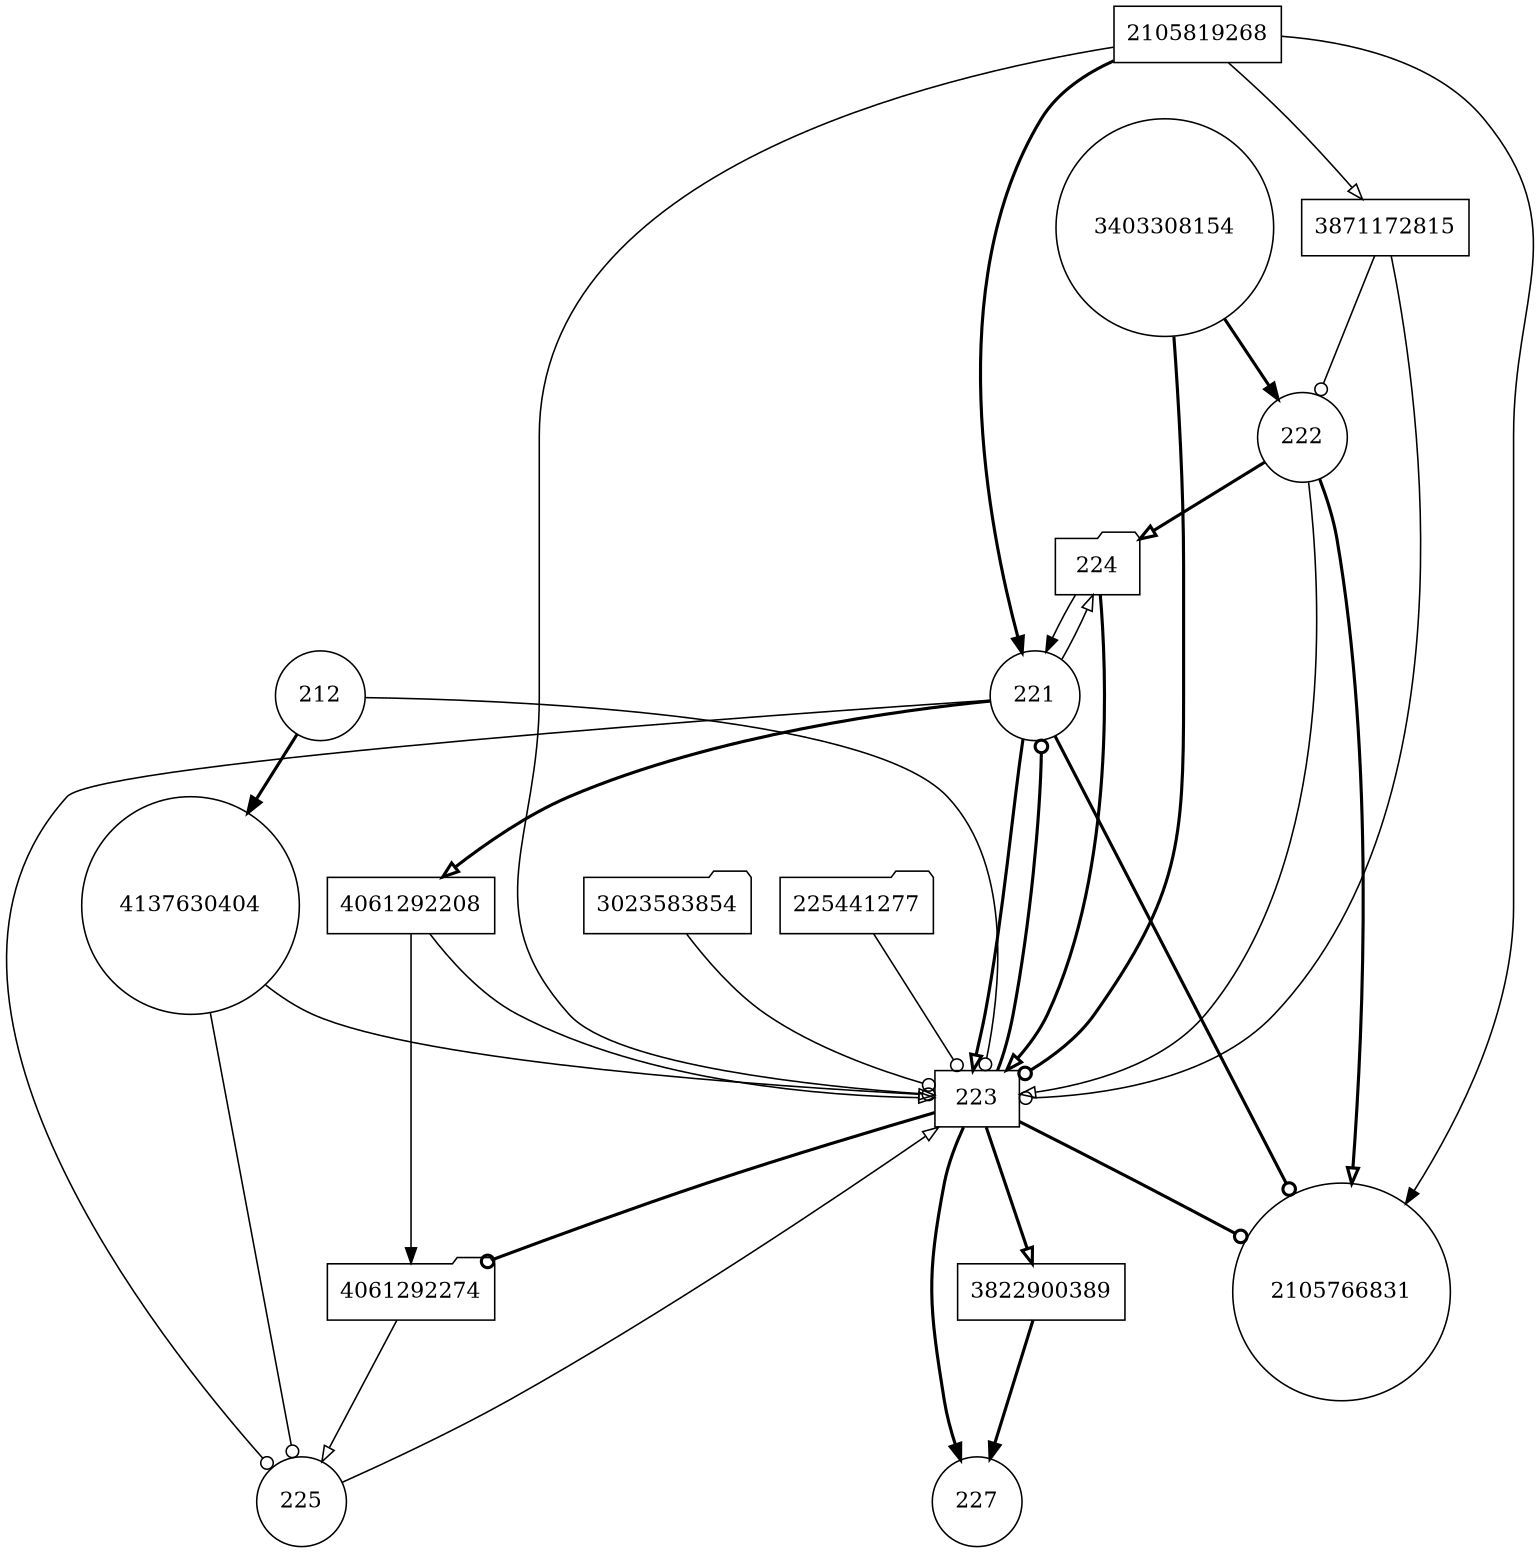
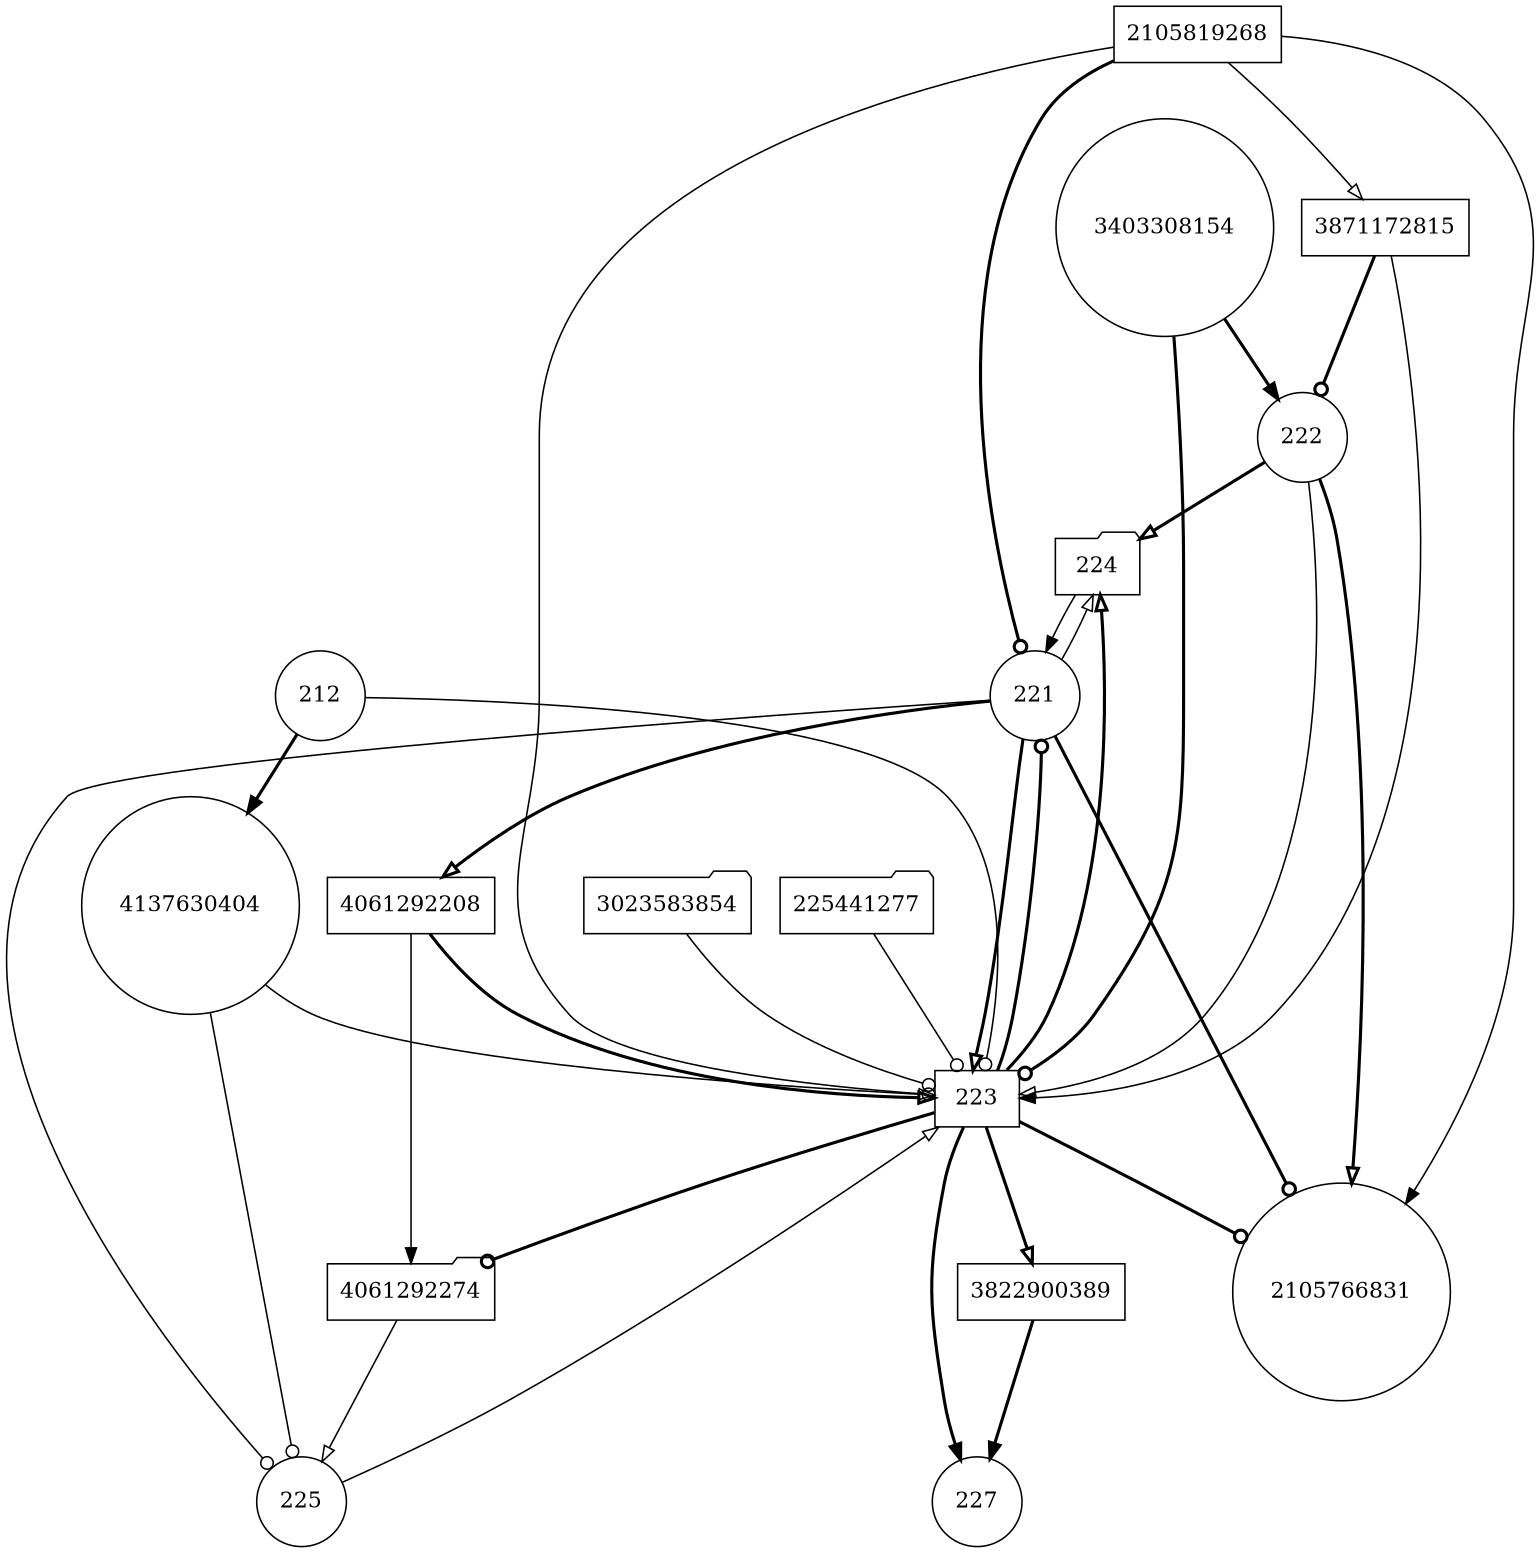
edge "3871172815" -> "222": style solid -> bold
edge "2105819268" -> "221": arrowhead normal -> odot
edge "3871172815" -> "223": arrowhead odot -> normal
edge "224" -> "223": reversed
edge "4061292208" -> "223": style solid -> bold
